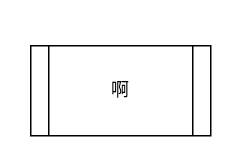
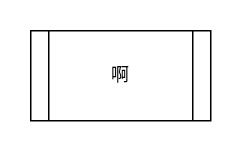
node "啊": moved (121, 91) -> (121, 76)
